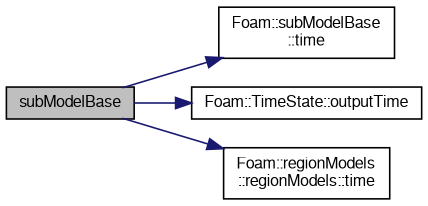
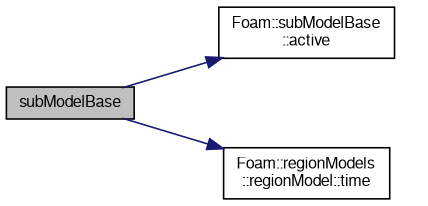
node "Foam::subModelBase ::time": label "Foam::subModelBase ::time" -> "Foam::subModelBase ::active"
node "Foam::TimeState::outputTime": removed
node "Foam::regionModels ::regionModels::time": label "Foam::regionModels ::regionModels::time" -> "Foam::regionModels ::regionModel::time"
